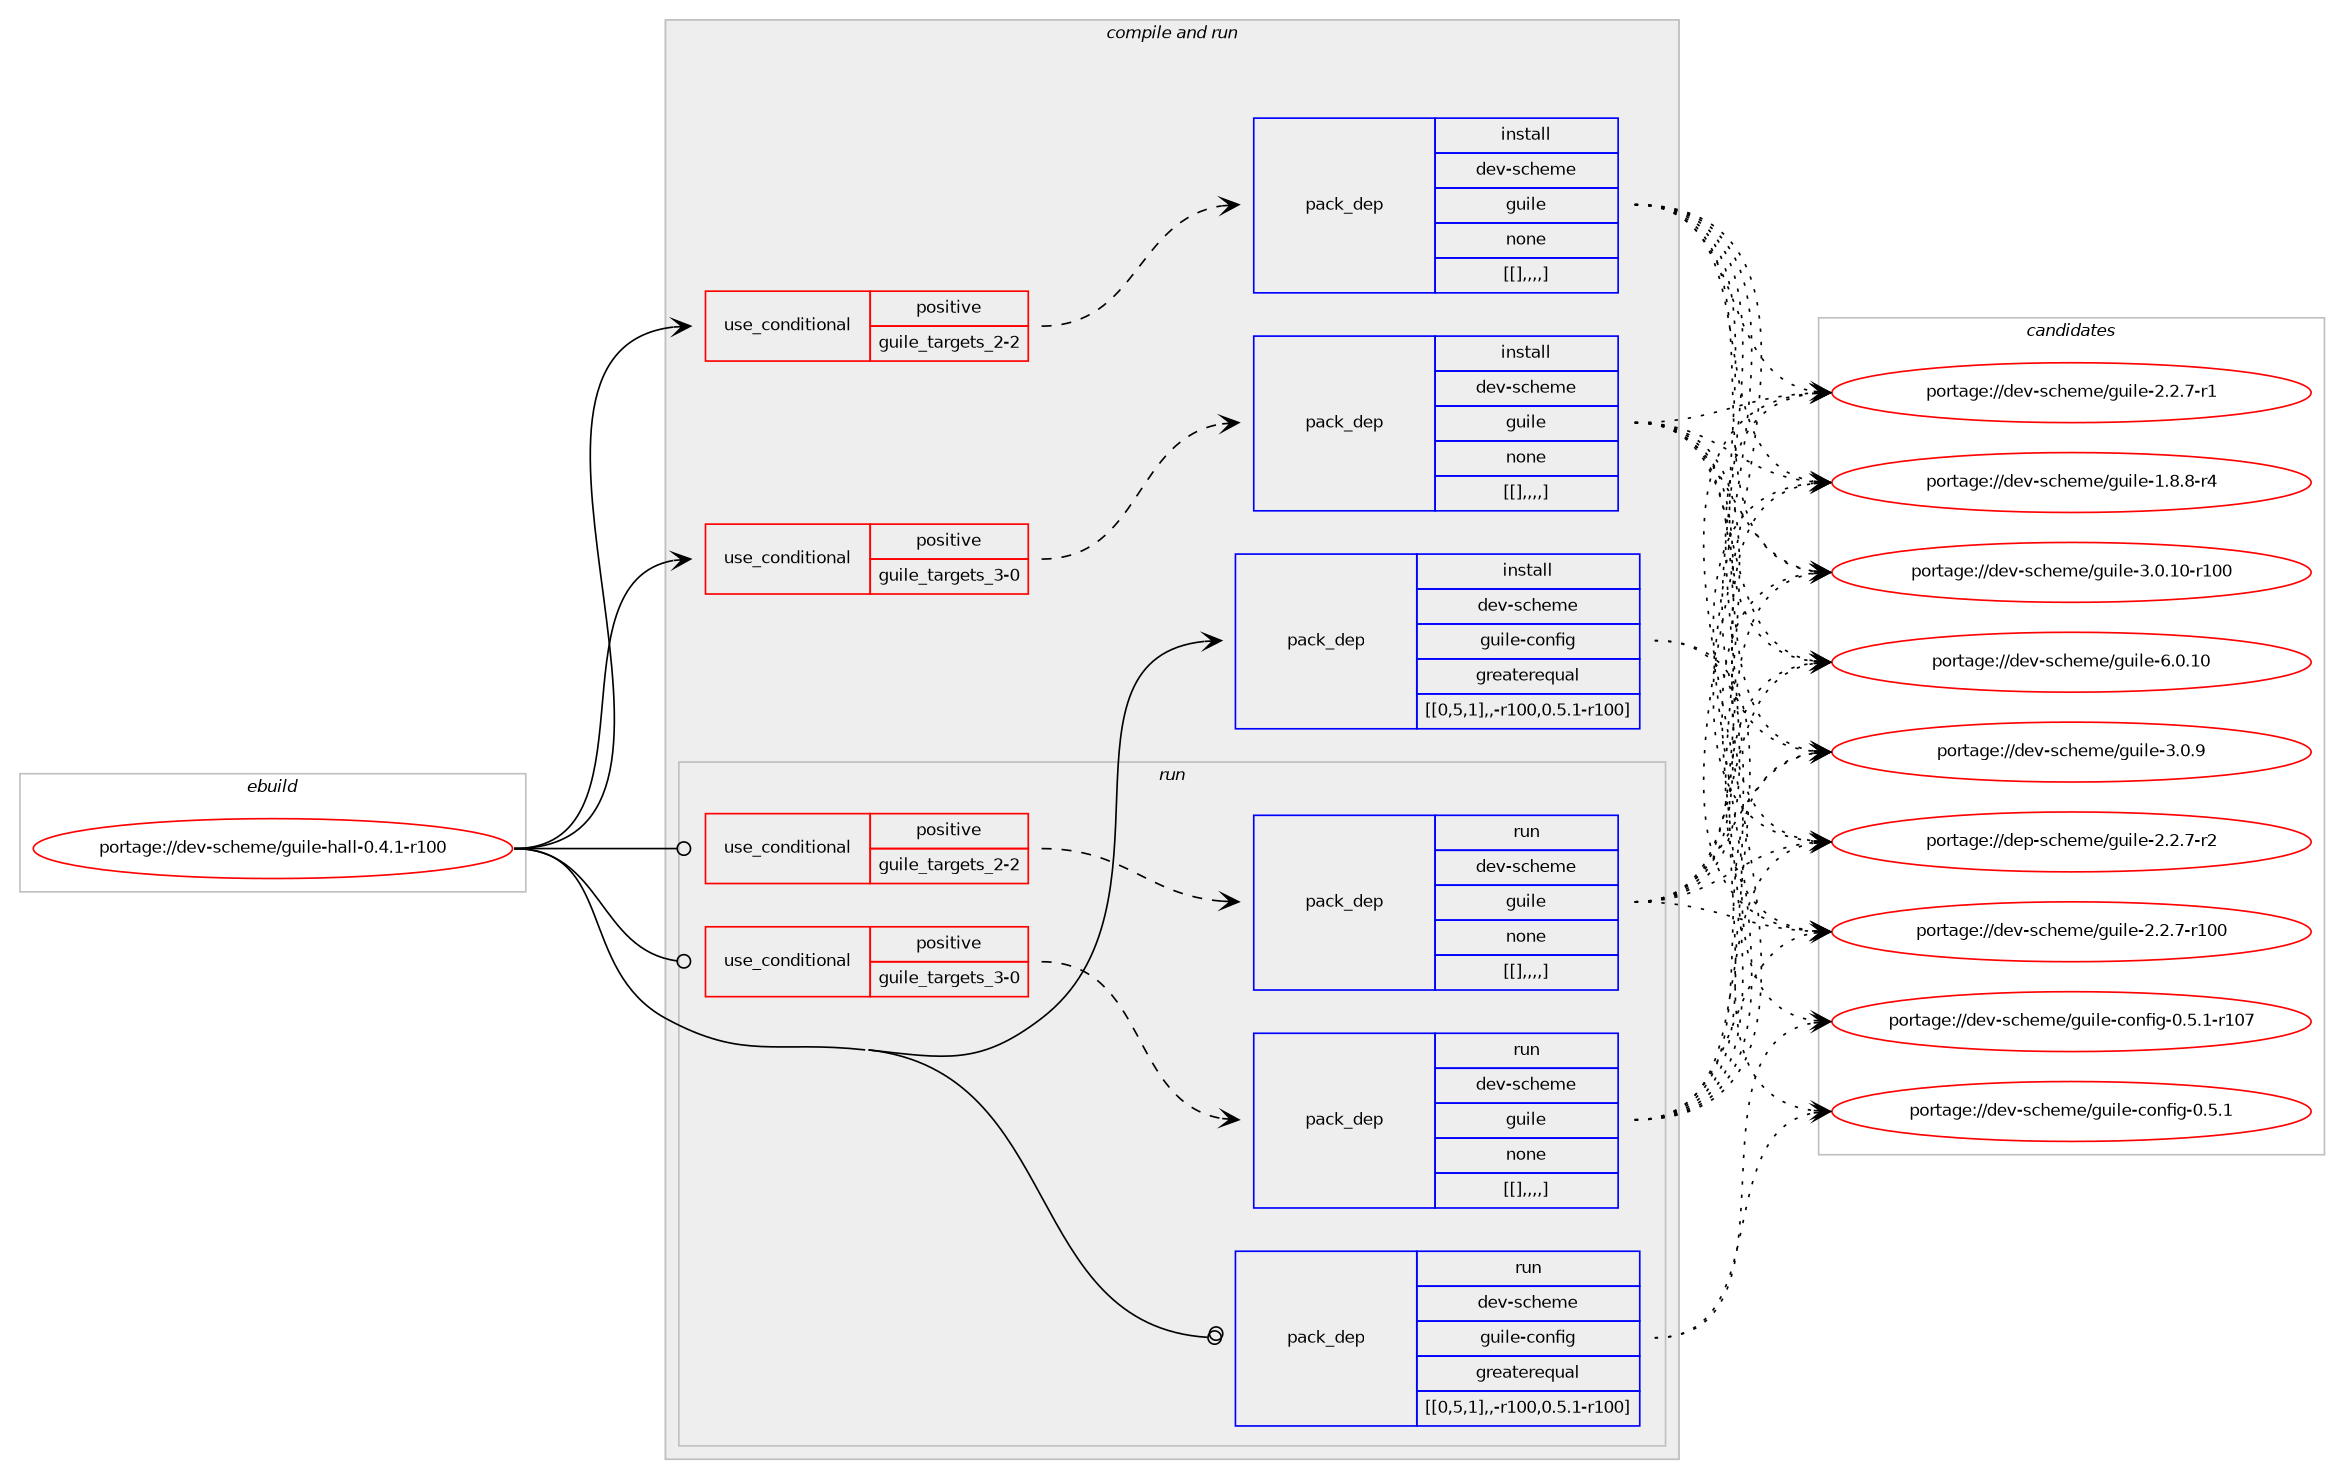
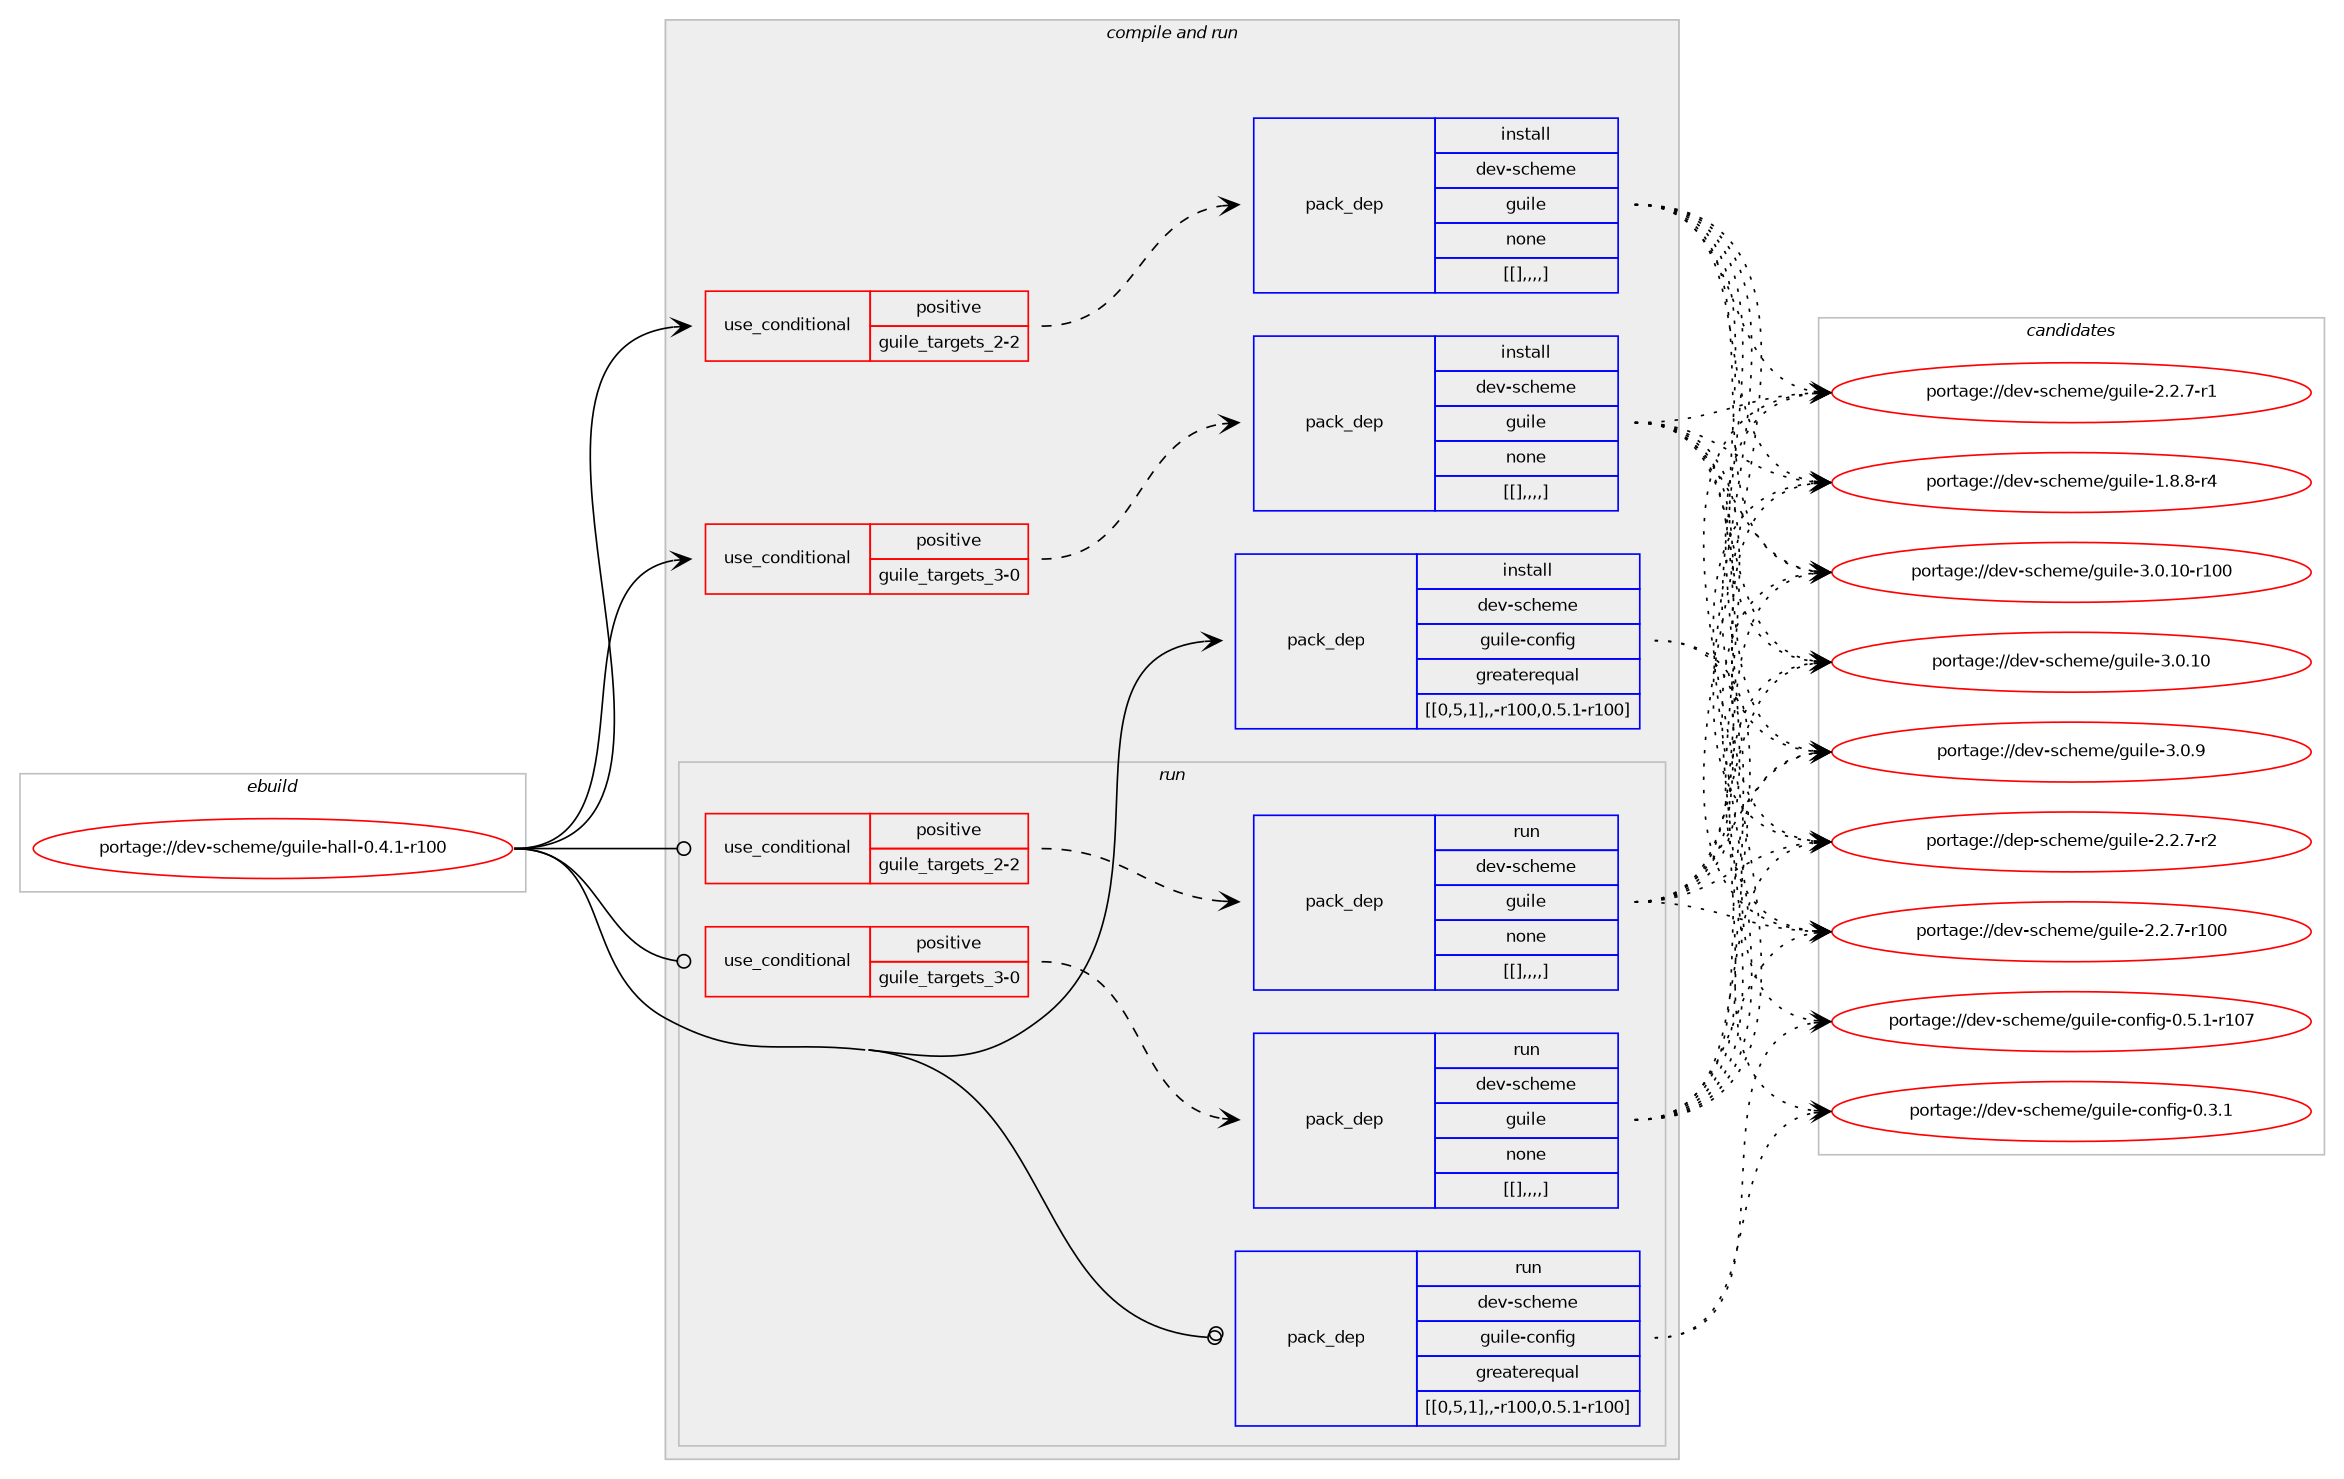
node "portage://dev-scheme/guile-6.0.10": label "portage://dev-scheme/guile-6.0.10" -> "portage://dev-scheme/guile-3.0.10"
node "portage://dev-scheme/guile-config-0.5.1": label "portage://dev-scheme/guile-config-0.5.1" -> "portage://dev-scheme/guile-config-0.3.1"
